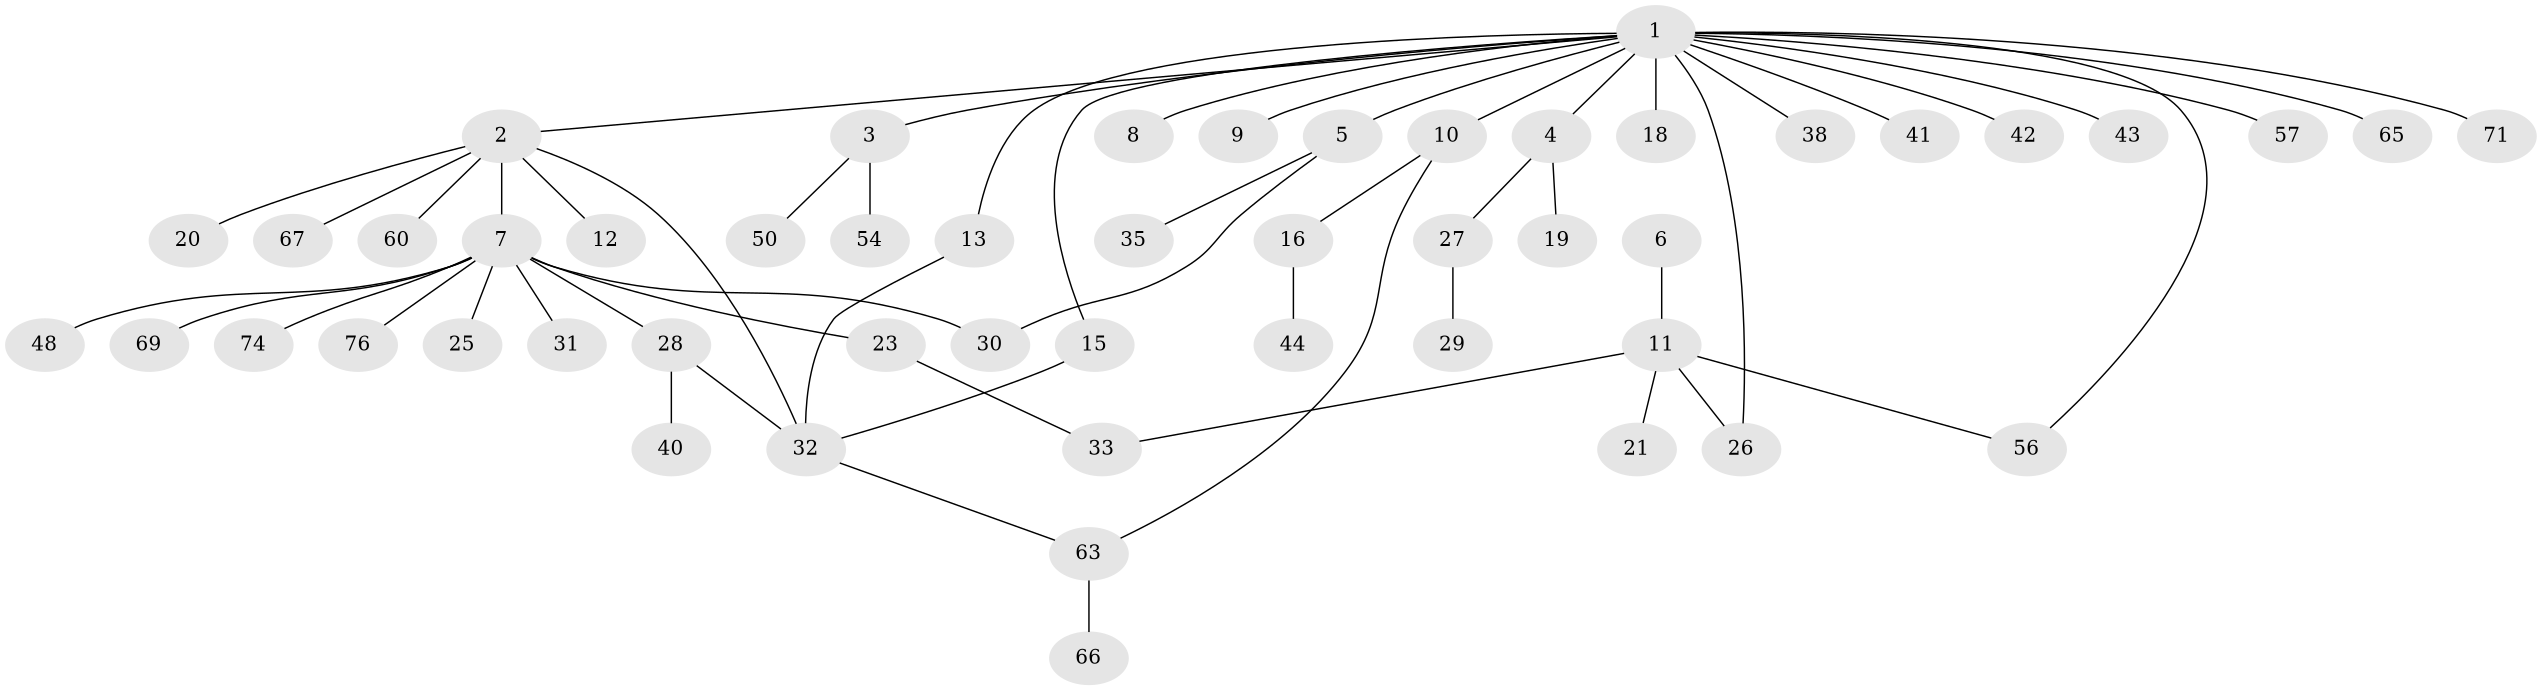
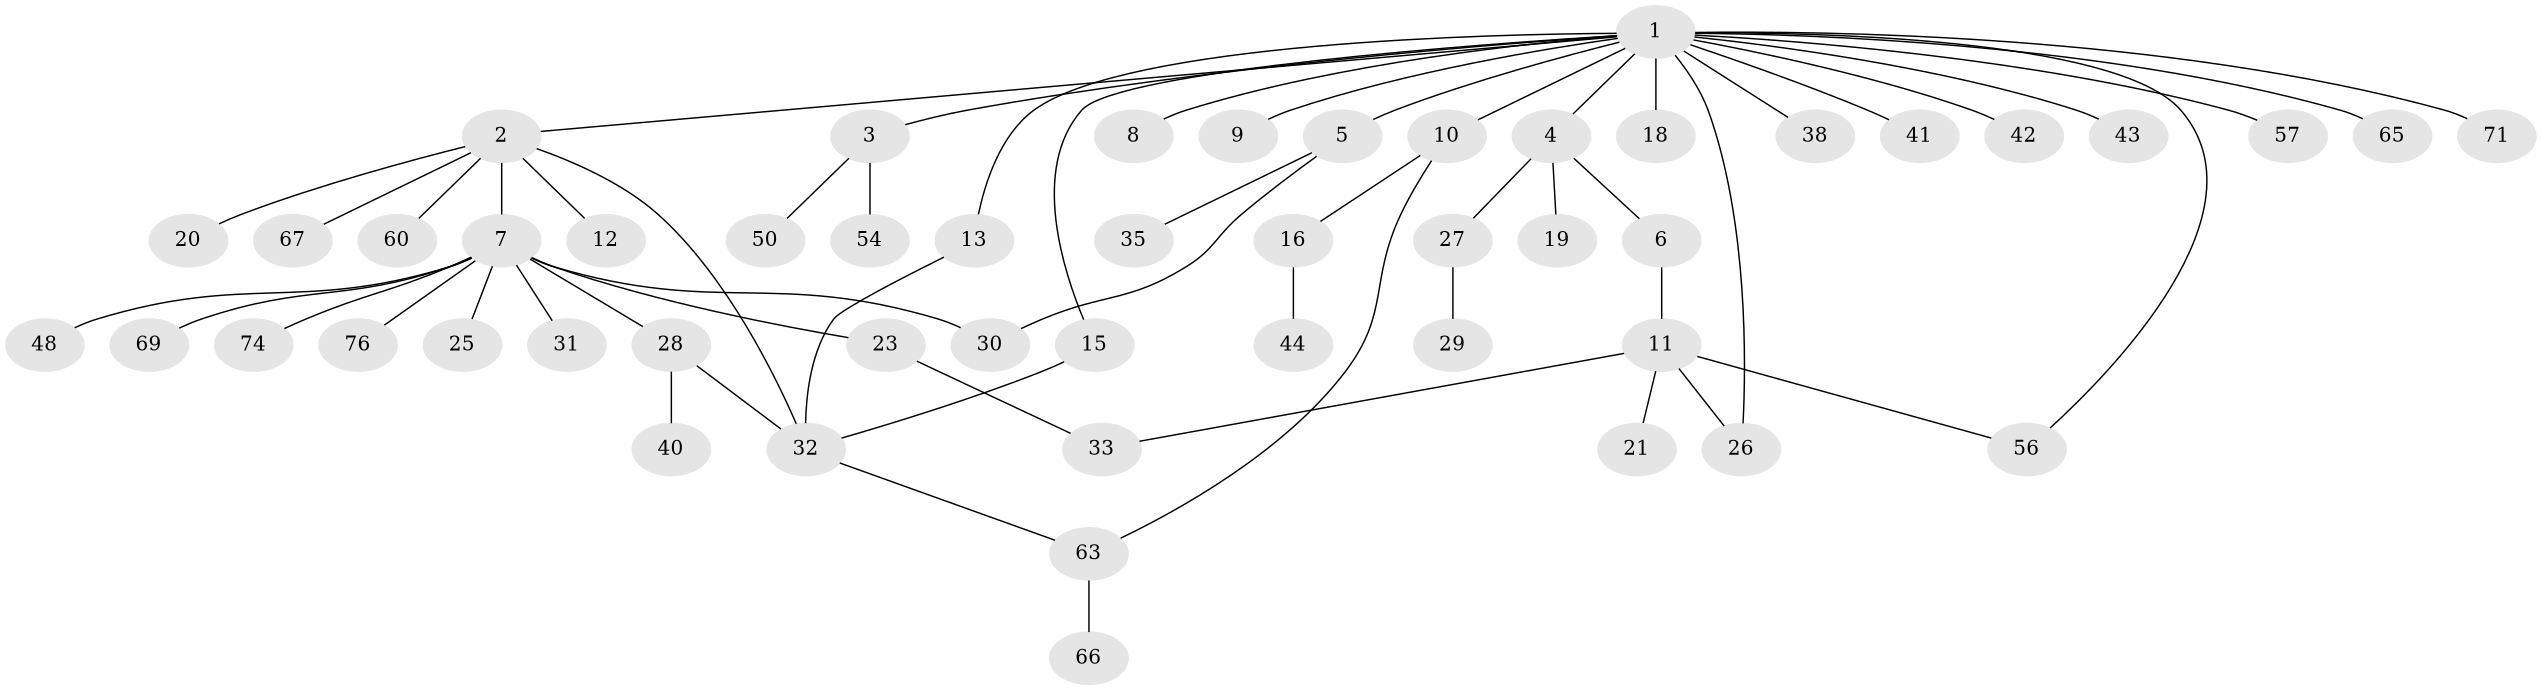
edge "4" -- "6": added
